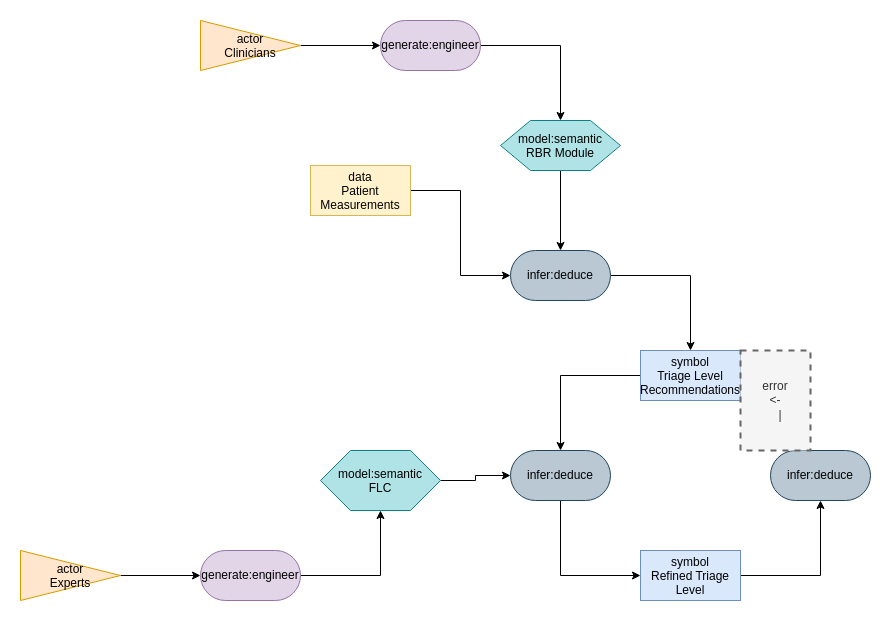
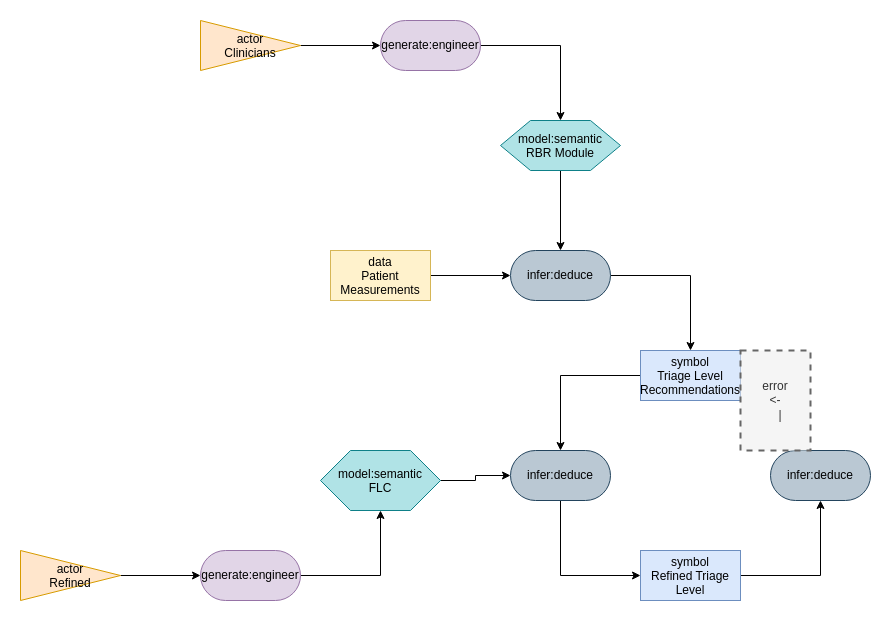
node "data Patient Measurements": moved (361, 191) -> (381, 276)
node "actor Experts": label "actor Experts" -> "actor Refined"
